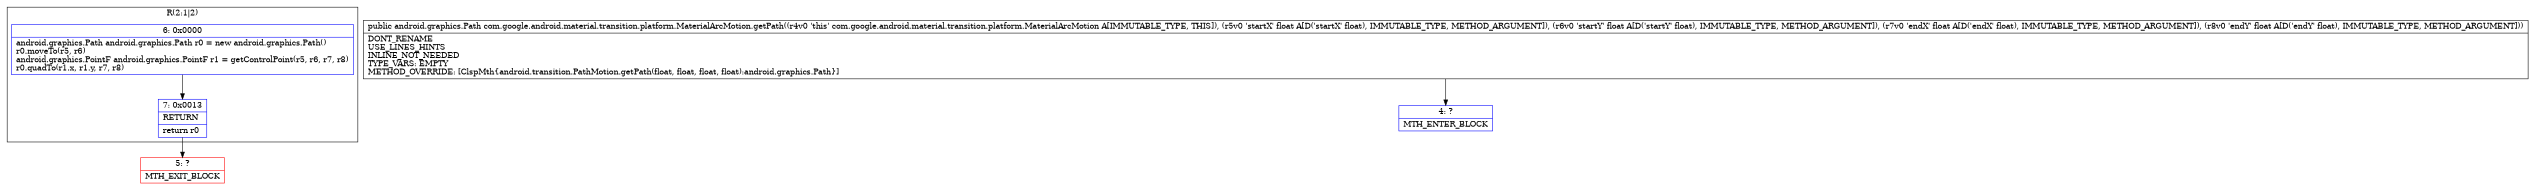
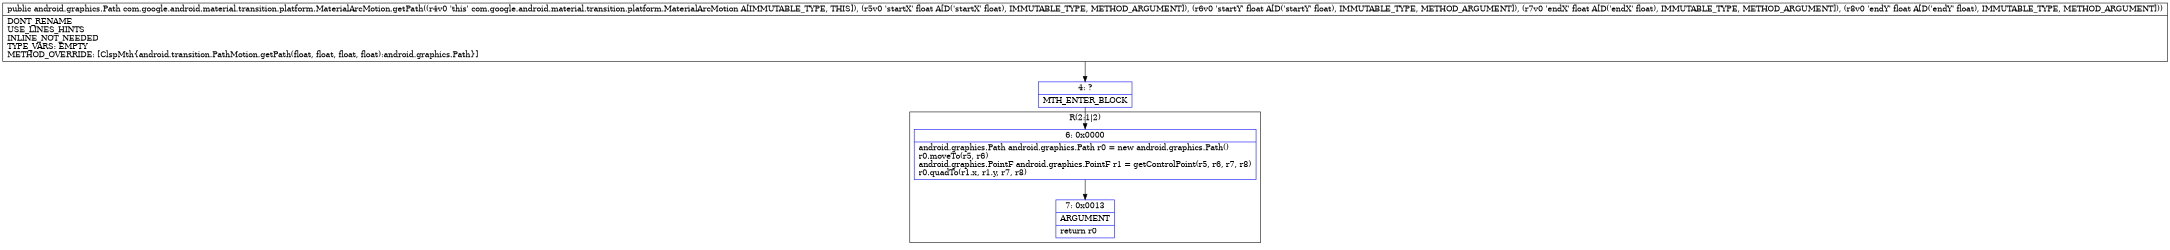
edge "4: ?" -> "6: 0x0000": added
node "7: 0x0013": text "RETURN" -> "ARGUMENT"
node "5: ?": removed
